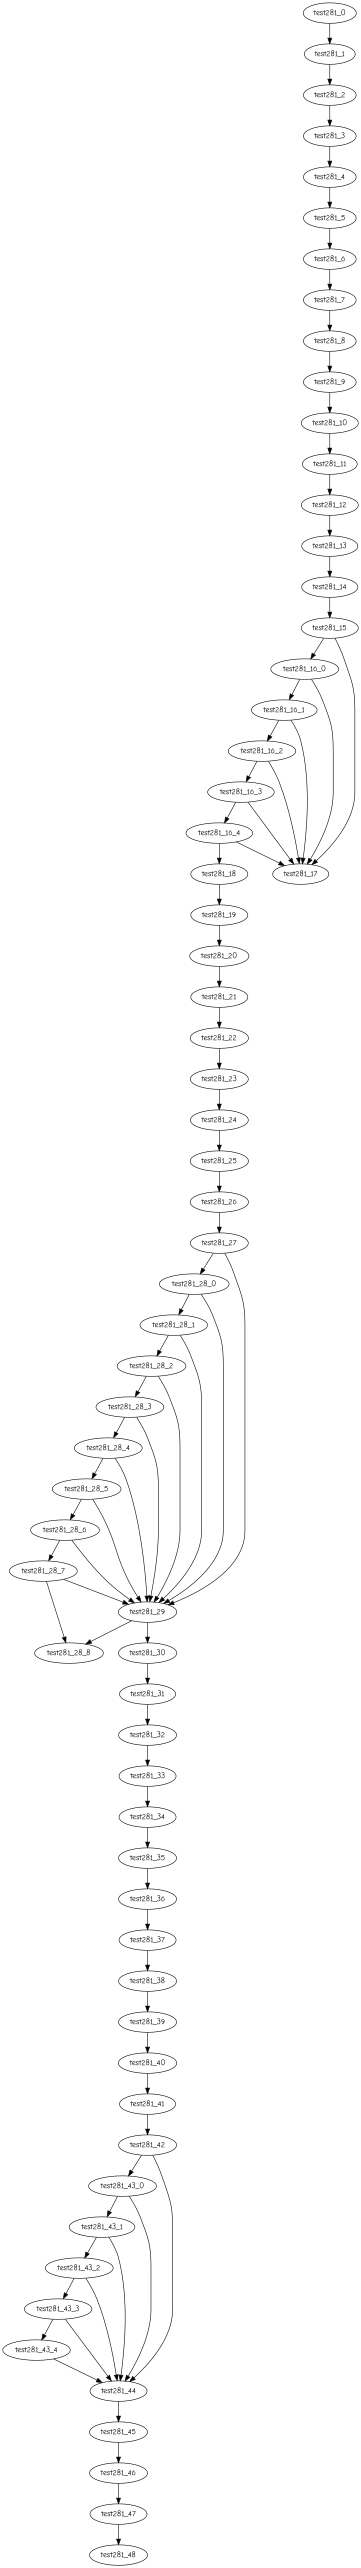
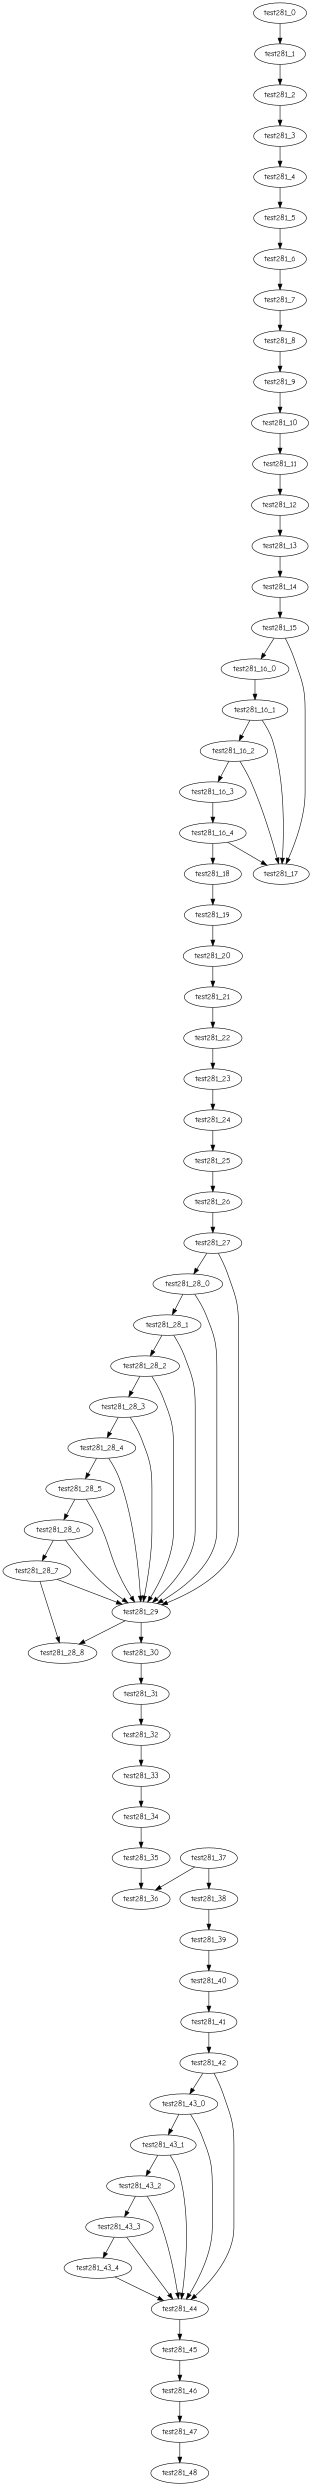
edge "test281_16_0" -> "test281_17": removed
edge "test281_16_3" -> "test281_17": removed
edge "test281_36" -> "test281_37": reversed
